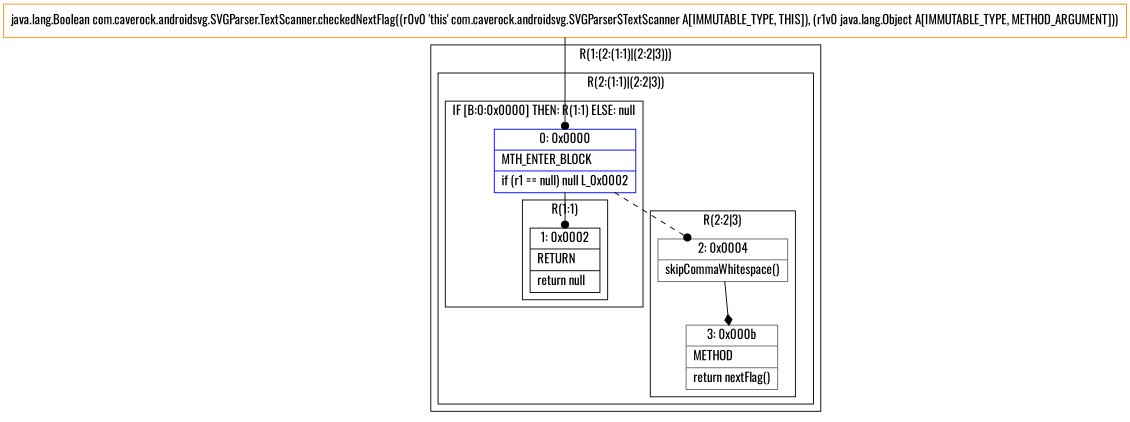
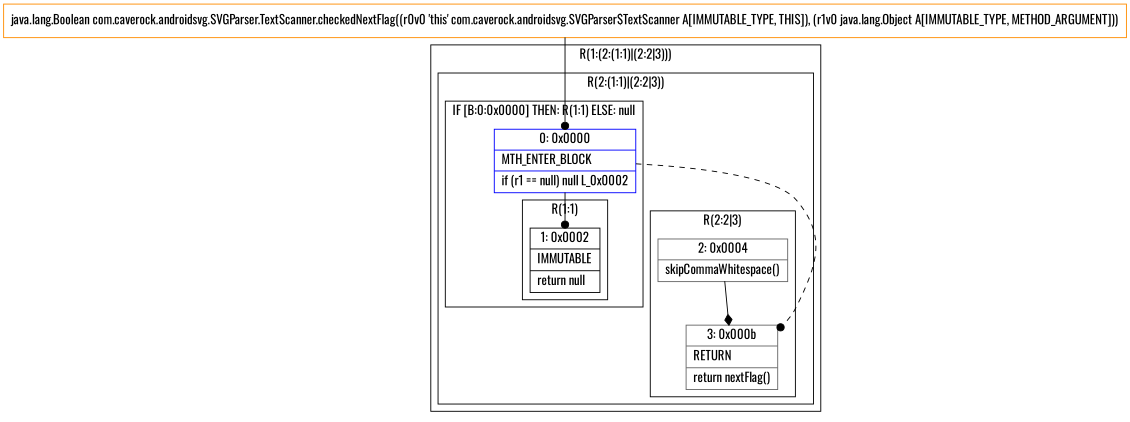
edge "0: 0x0000" -> "2: 0x0004": now "0: 0x0000" -> "3: 0x000b"
node "1: 0x0002": text "RETURN" -> "IMMUTABLE"
node "3: 0x000b": text "METHOD" -> "RETURN"
